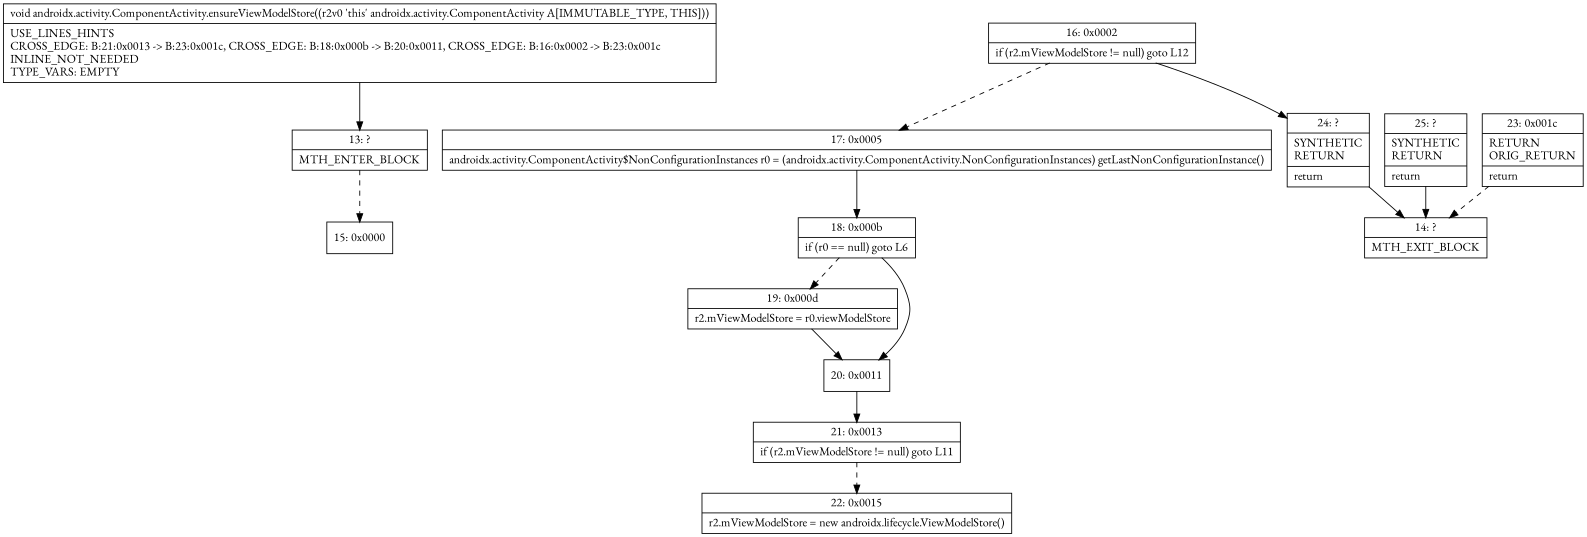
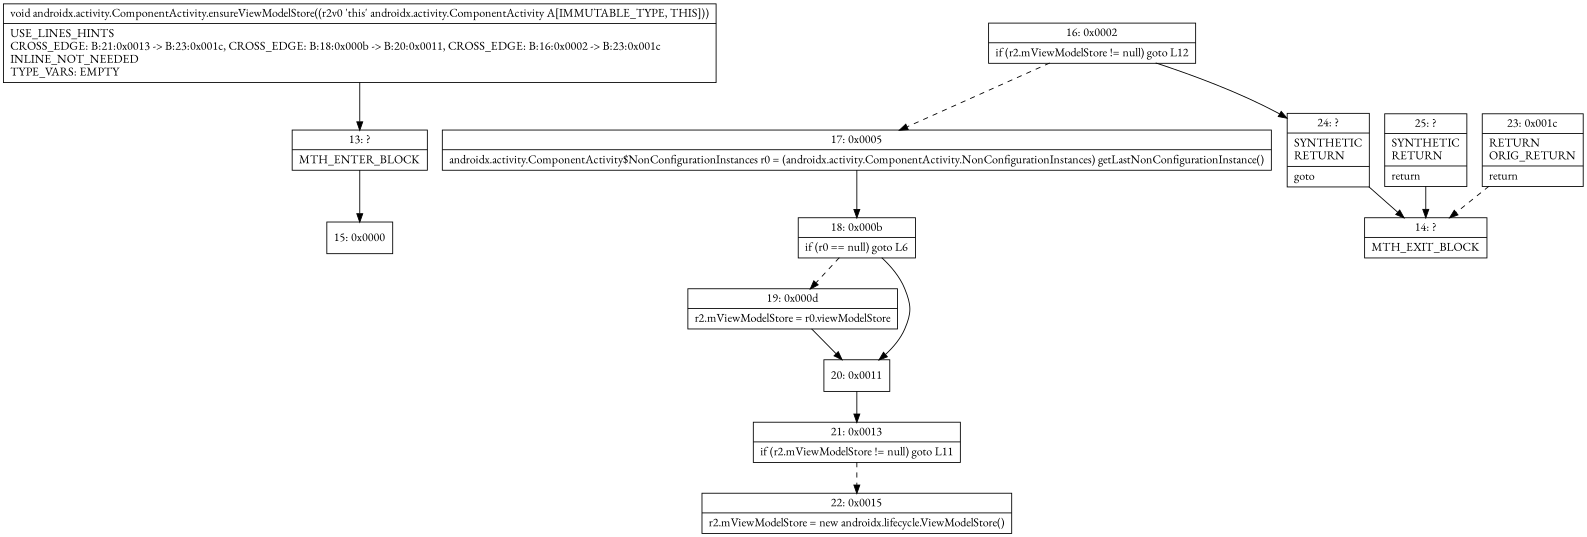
node "24: ?": text "return" -> "goto"
edge "13: ?" -> "15: 0x0000": style dashed -> solid
